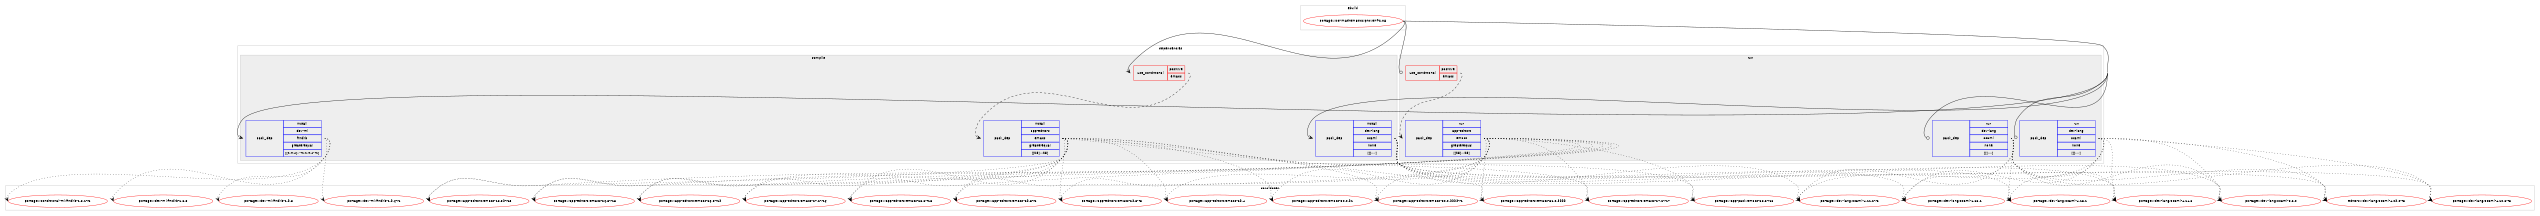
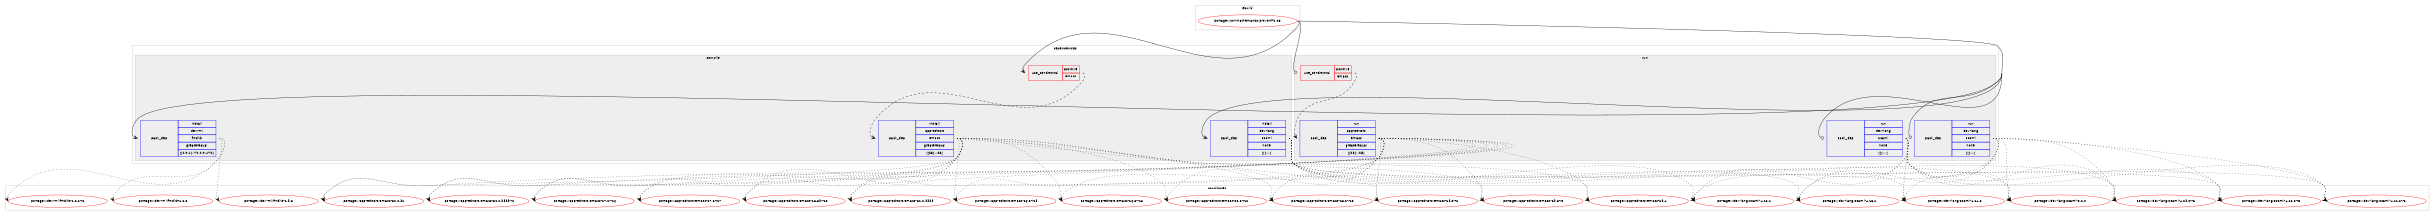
node "portage://conditional-ml/findlib-1.8.1-r2": label "portage://conditional-ml/findlib-1.8.1-r2" -> "portage://dev-ml/findlib-1.8.1-r2"
node "portage://dev-ml/findlib-1.9.6-r1": removed
node "portage://app-pack/emacs-28.2-r12": label "portage://app-pack/emacs-28.2-r12" -> "portage://app-editors/emacs-28.2-r12"
node "editors://dev-lang/ocaml-4.09.0-r3": label "editors://dev-lang/ocaml-4.09.0-r3" -> "portage://dev-lang/ocaml-4.09.0-r3"
